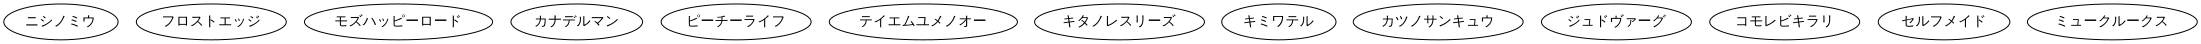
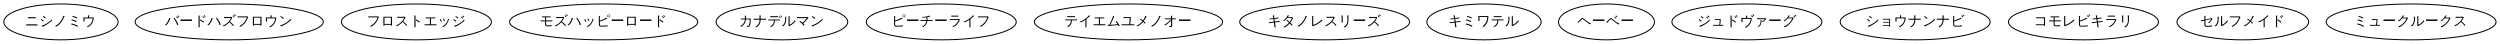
node "バードハズフロウン": added
node "カツノサンキュウ": removed
node "ヘーベー": added
node "ショウナンナビ": added
